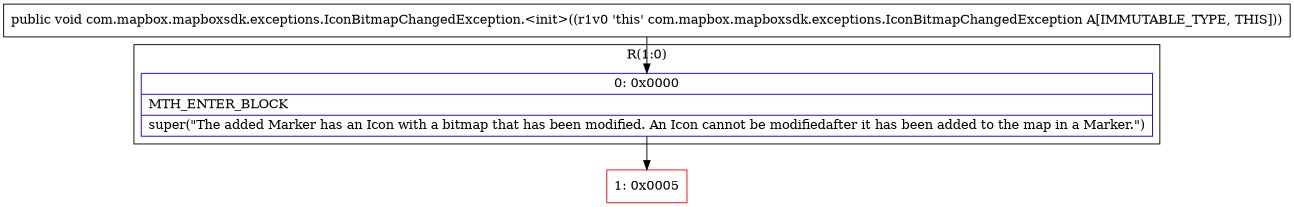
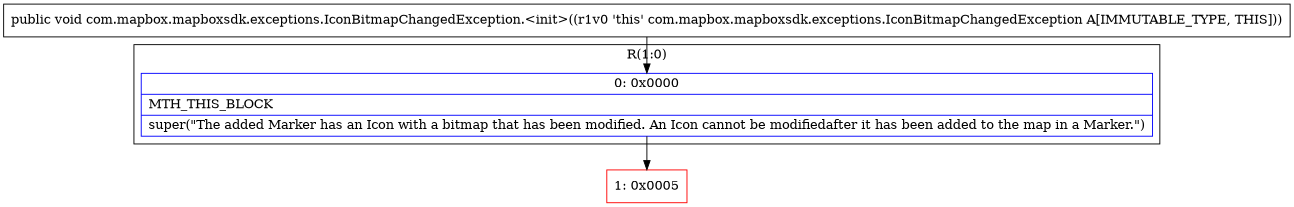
node "0: 0x0000": text "MTH_ENTER_BLOCK" -> "MTH_THIS_BLOCK"
